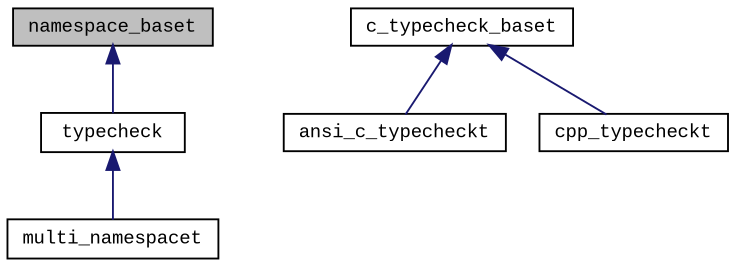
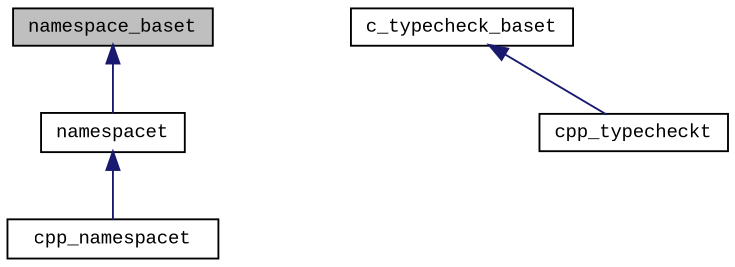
node "typecheck": label "typecheck" -> "namespacet"
node "ansi_c_typecheckt": removed
node "multi_namespacet": label "multi_namespacet" -> "cpp_namespacet"
